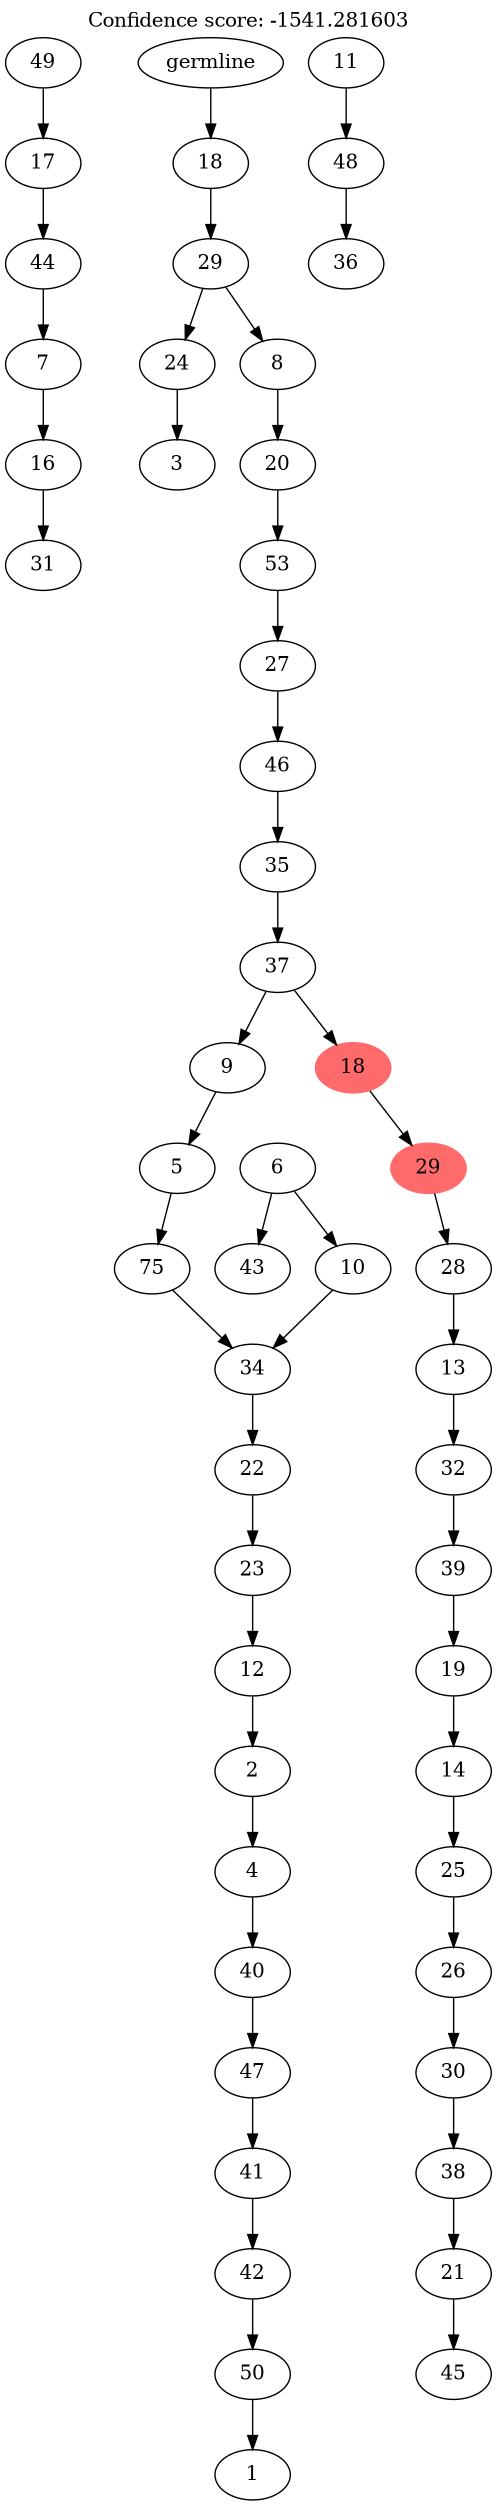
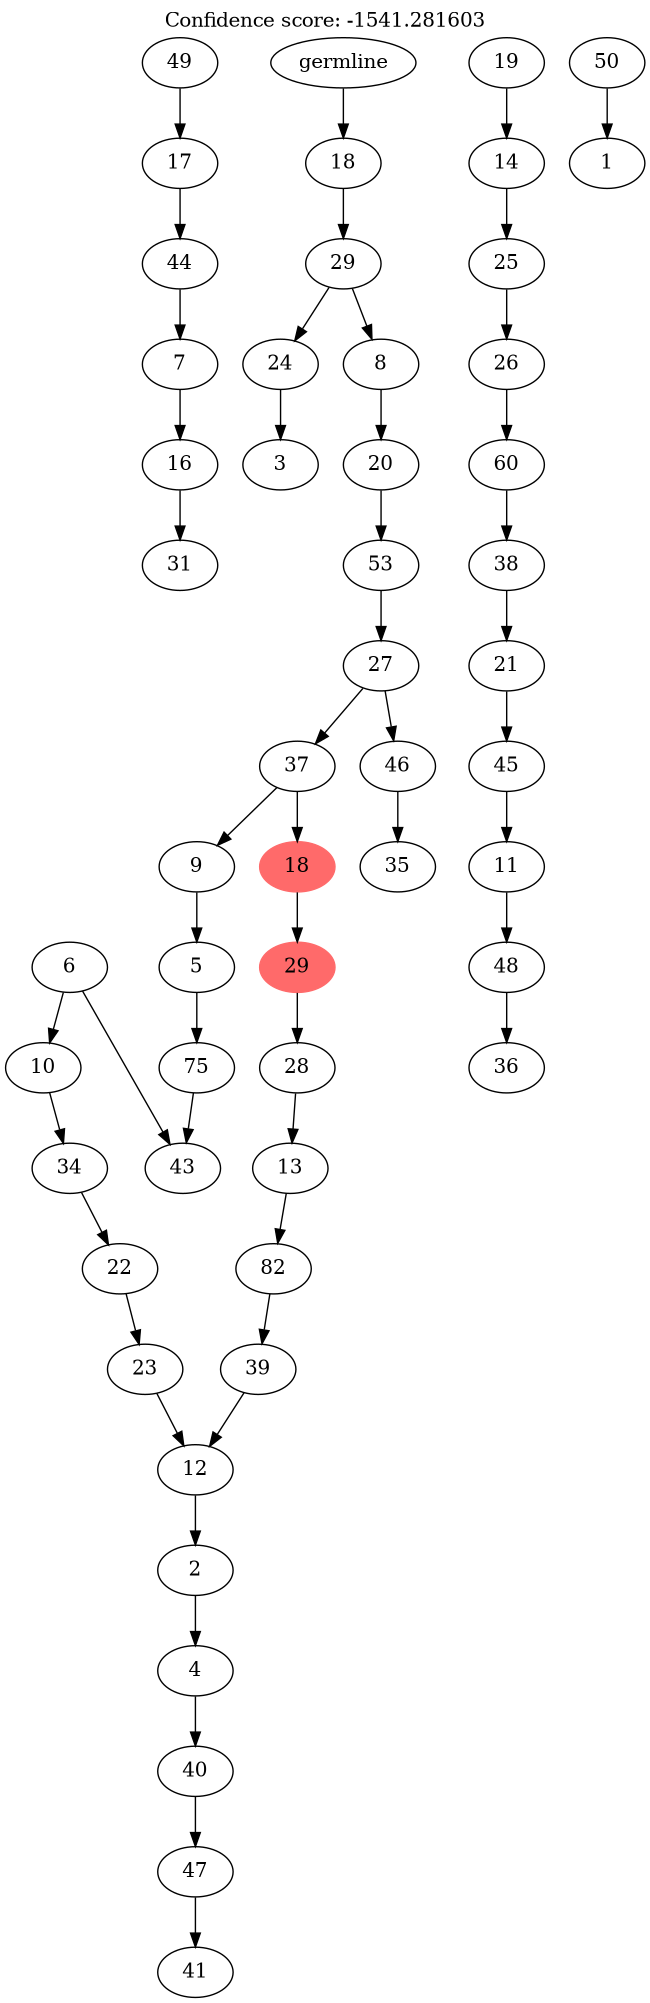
edge "45" -> "11": added
edge "35" -> "37": now "27" -> "37"
edge "75" -> "34": now "75" -> "43"
node "32": label "32" -> "82"
edge "39" -> "19": now "39" -> "12"
node "30": label "30" -> "60"
node "42": removed
